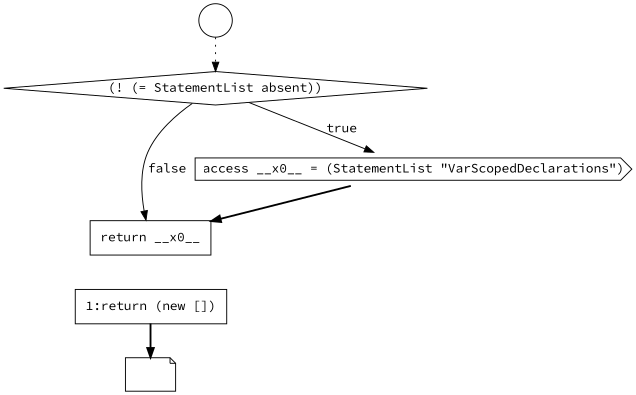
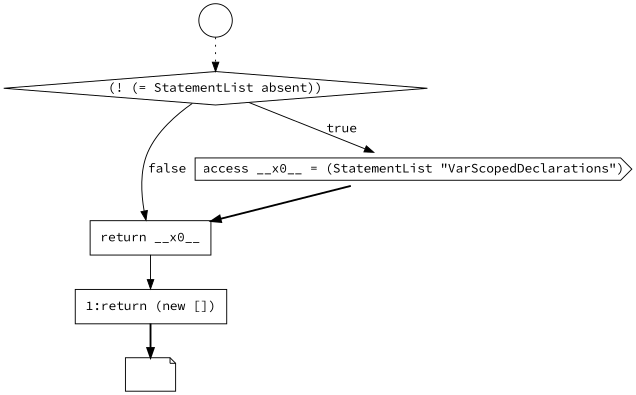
edge "return __x0__" -> "1:return (new [])": added
